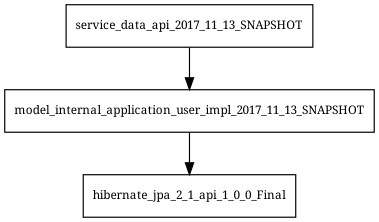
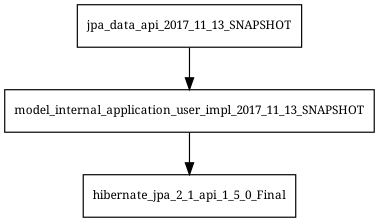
node "service_data_api_2017_11_13_SNAPSHOT": label "service_data_api_2017_11_13_SNAPSHOT" -> "jpa_data_api_2017_11_13_SNAPSHOT"
node "hibernate_jpa_2_1_api_1_0_0_Final": label "hibernate_jpa_2_1_api_1_0_0_Final" -> "hibernate_jpa_2_1_api_1_5_0_Final"
